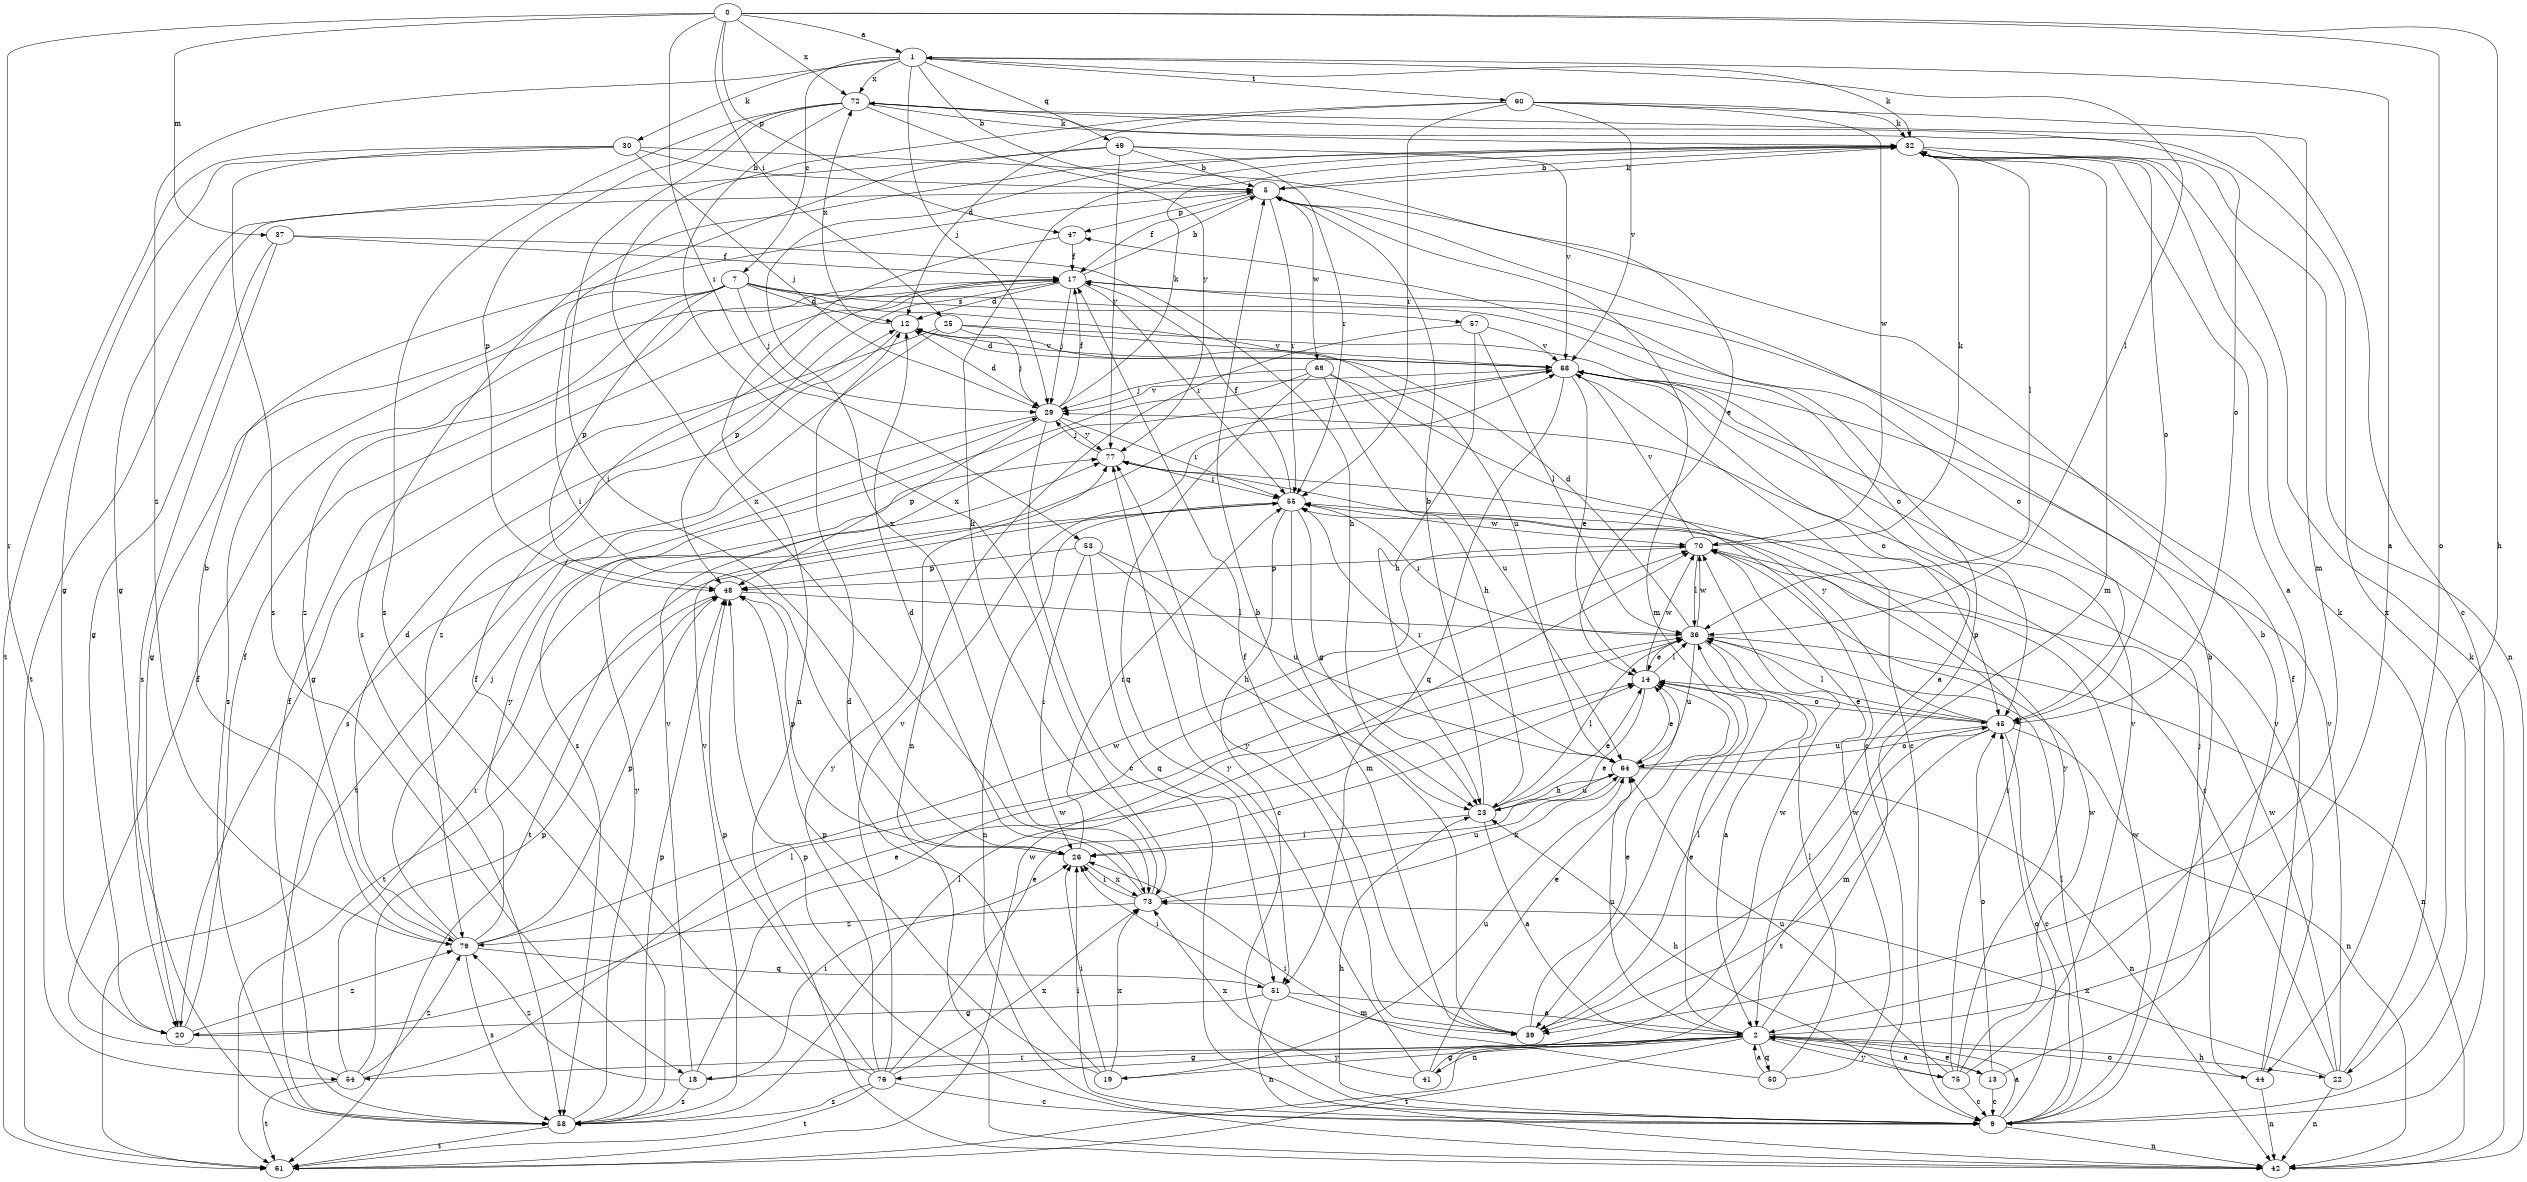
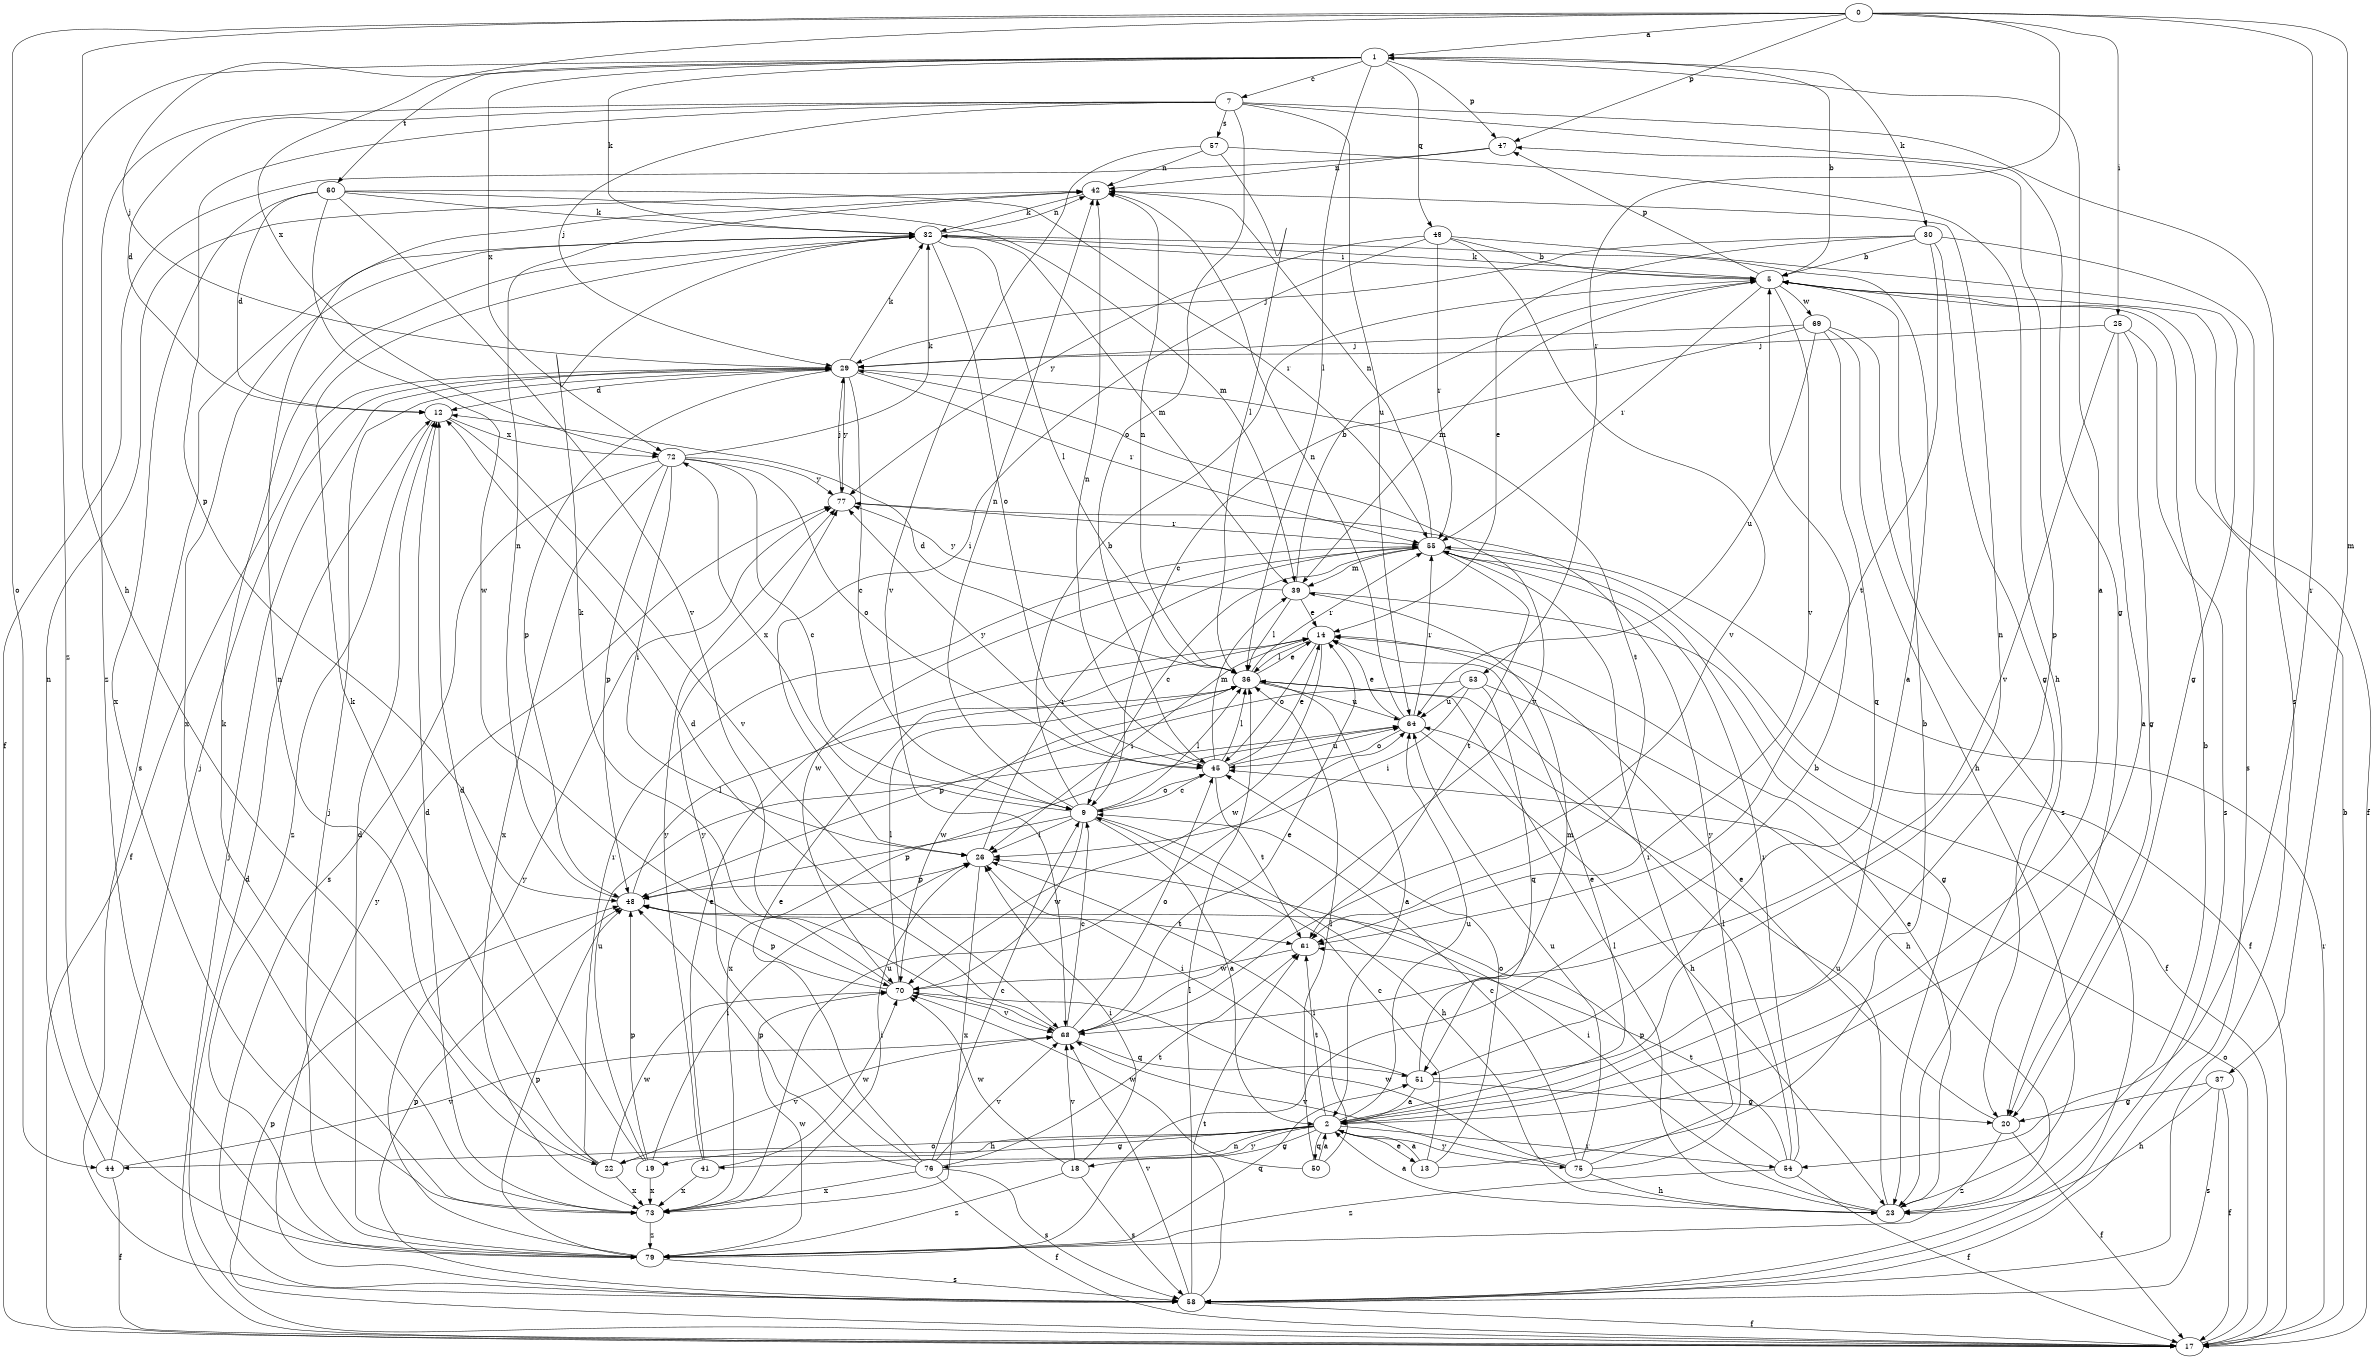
edge "1" -> "47": added, label "p"
edge "32" -> "5": label "b" -> "i"
edge "48" -> "42": added, label "n"
edge "30" -> "18": now "30" -> "58"
edge "5" -> "61": label "t" -> "v"
edge "14" -> "26": label "e" -> "i"
